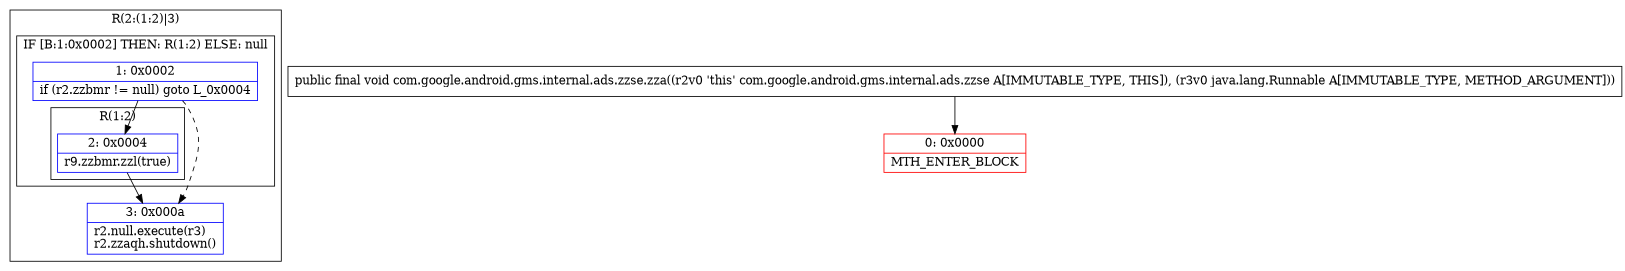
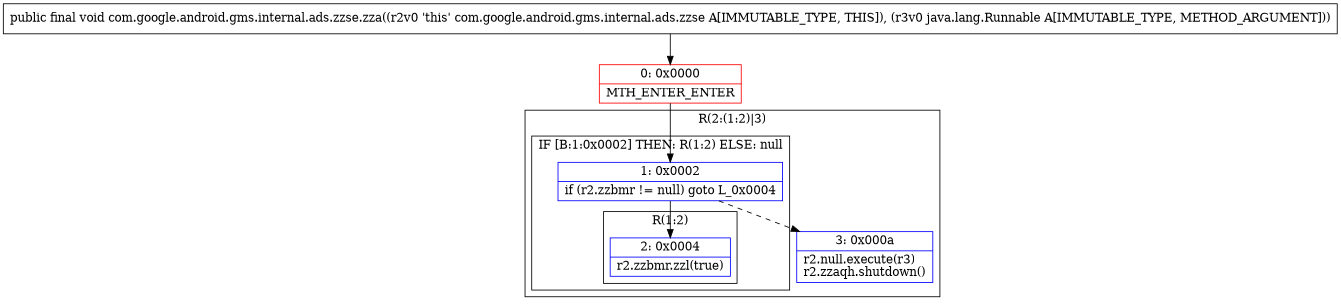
edge "0: 0x0000" -> "1: 0x0002": added
node "2: 0x0004": text "r9.zzbmr.zzl(true)" -> "r2.zzbmr.zzl(true)"
node "0: 0x0000": text "MTH_ENTER_BLOCK" -> "MTH_ENTER_ENTER"
edge "2: 0x0004" -> "3: 0x000a": removed
